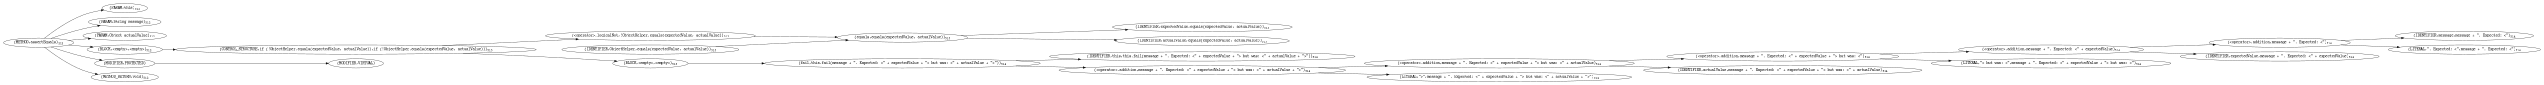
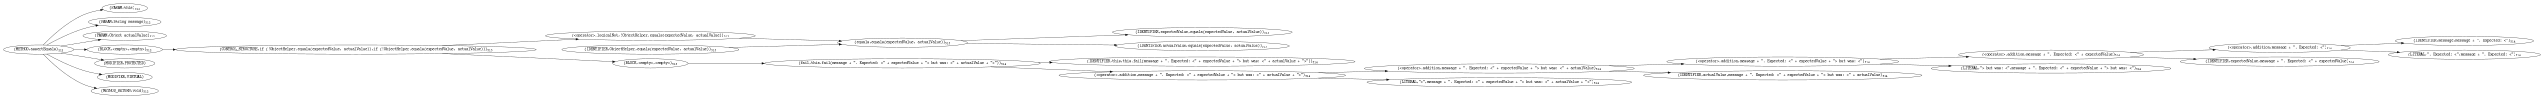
edge "(MODIFIER,PROTECTED)" -> "(MODIFIER,VIRTUAL)": now "(METHOD,assertEquals)" -> "(MODIFIER,VIRTUAL)"
